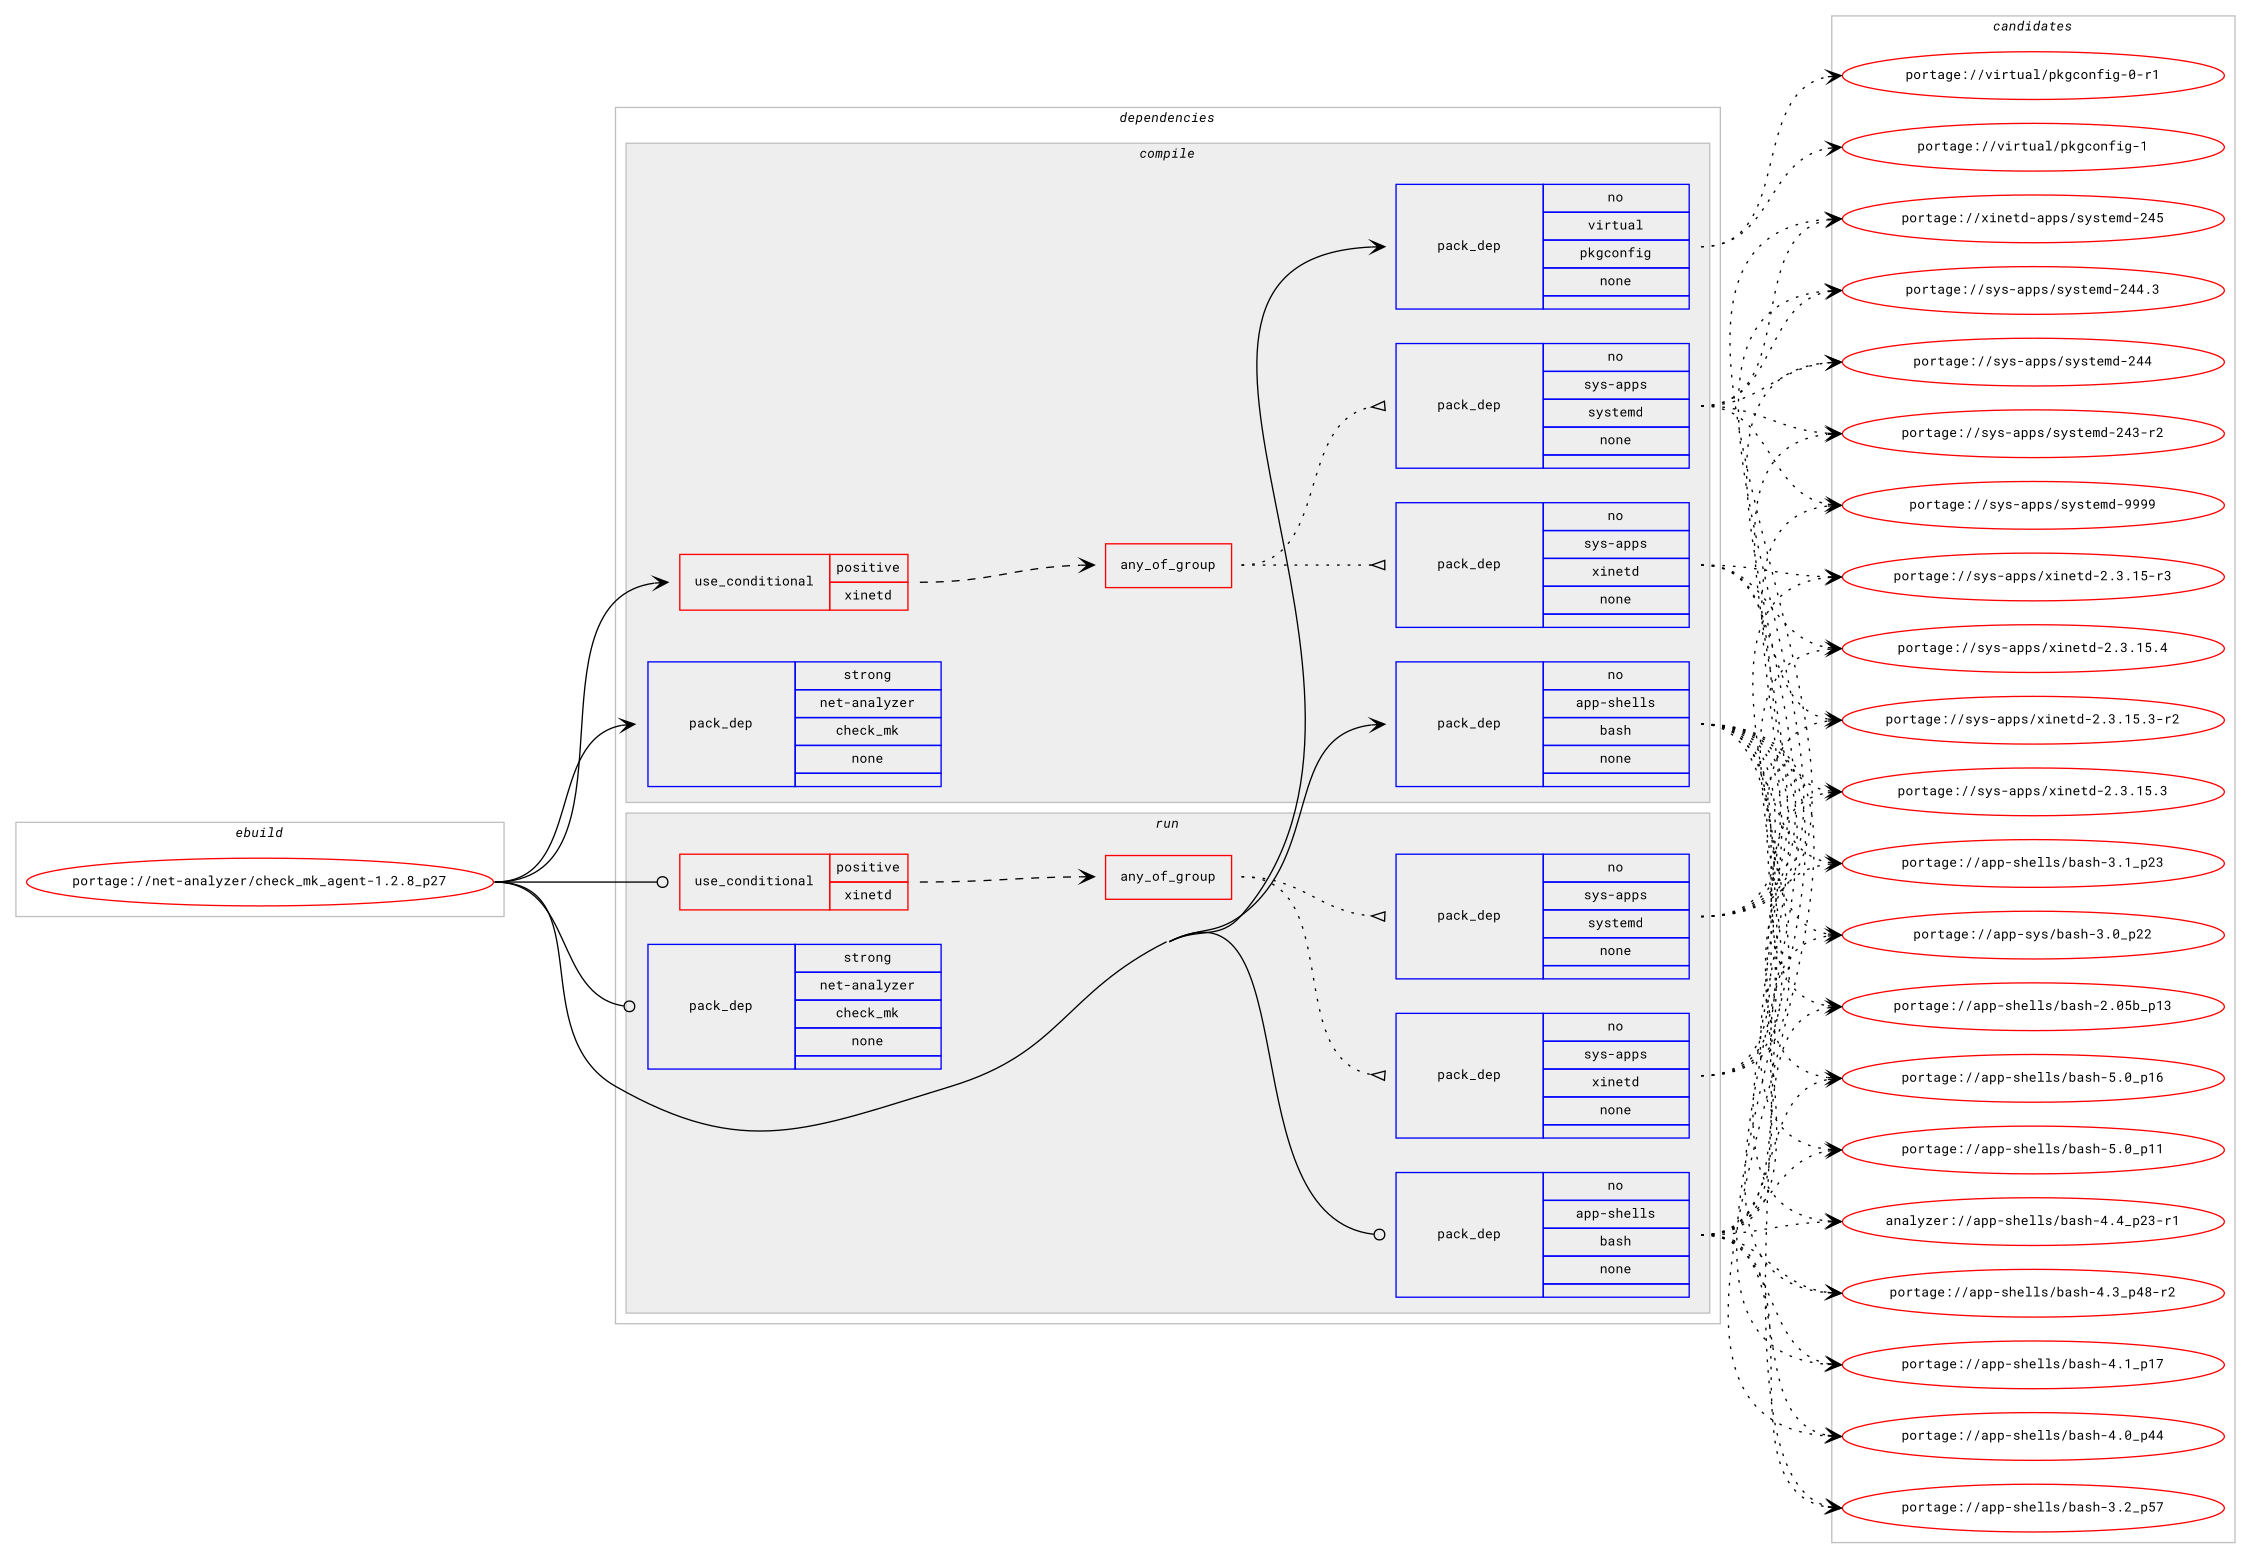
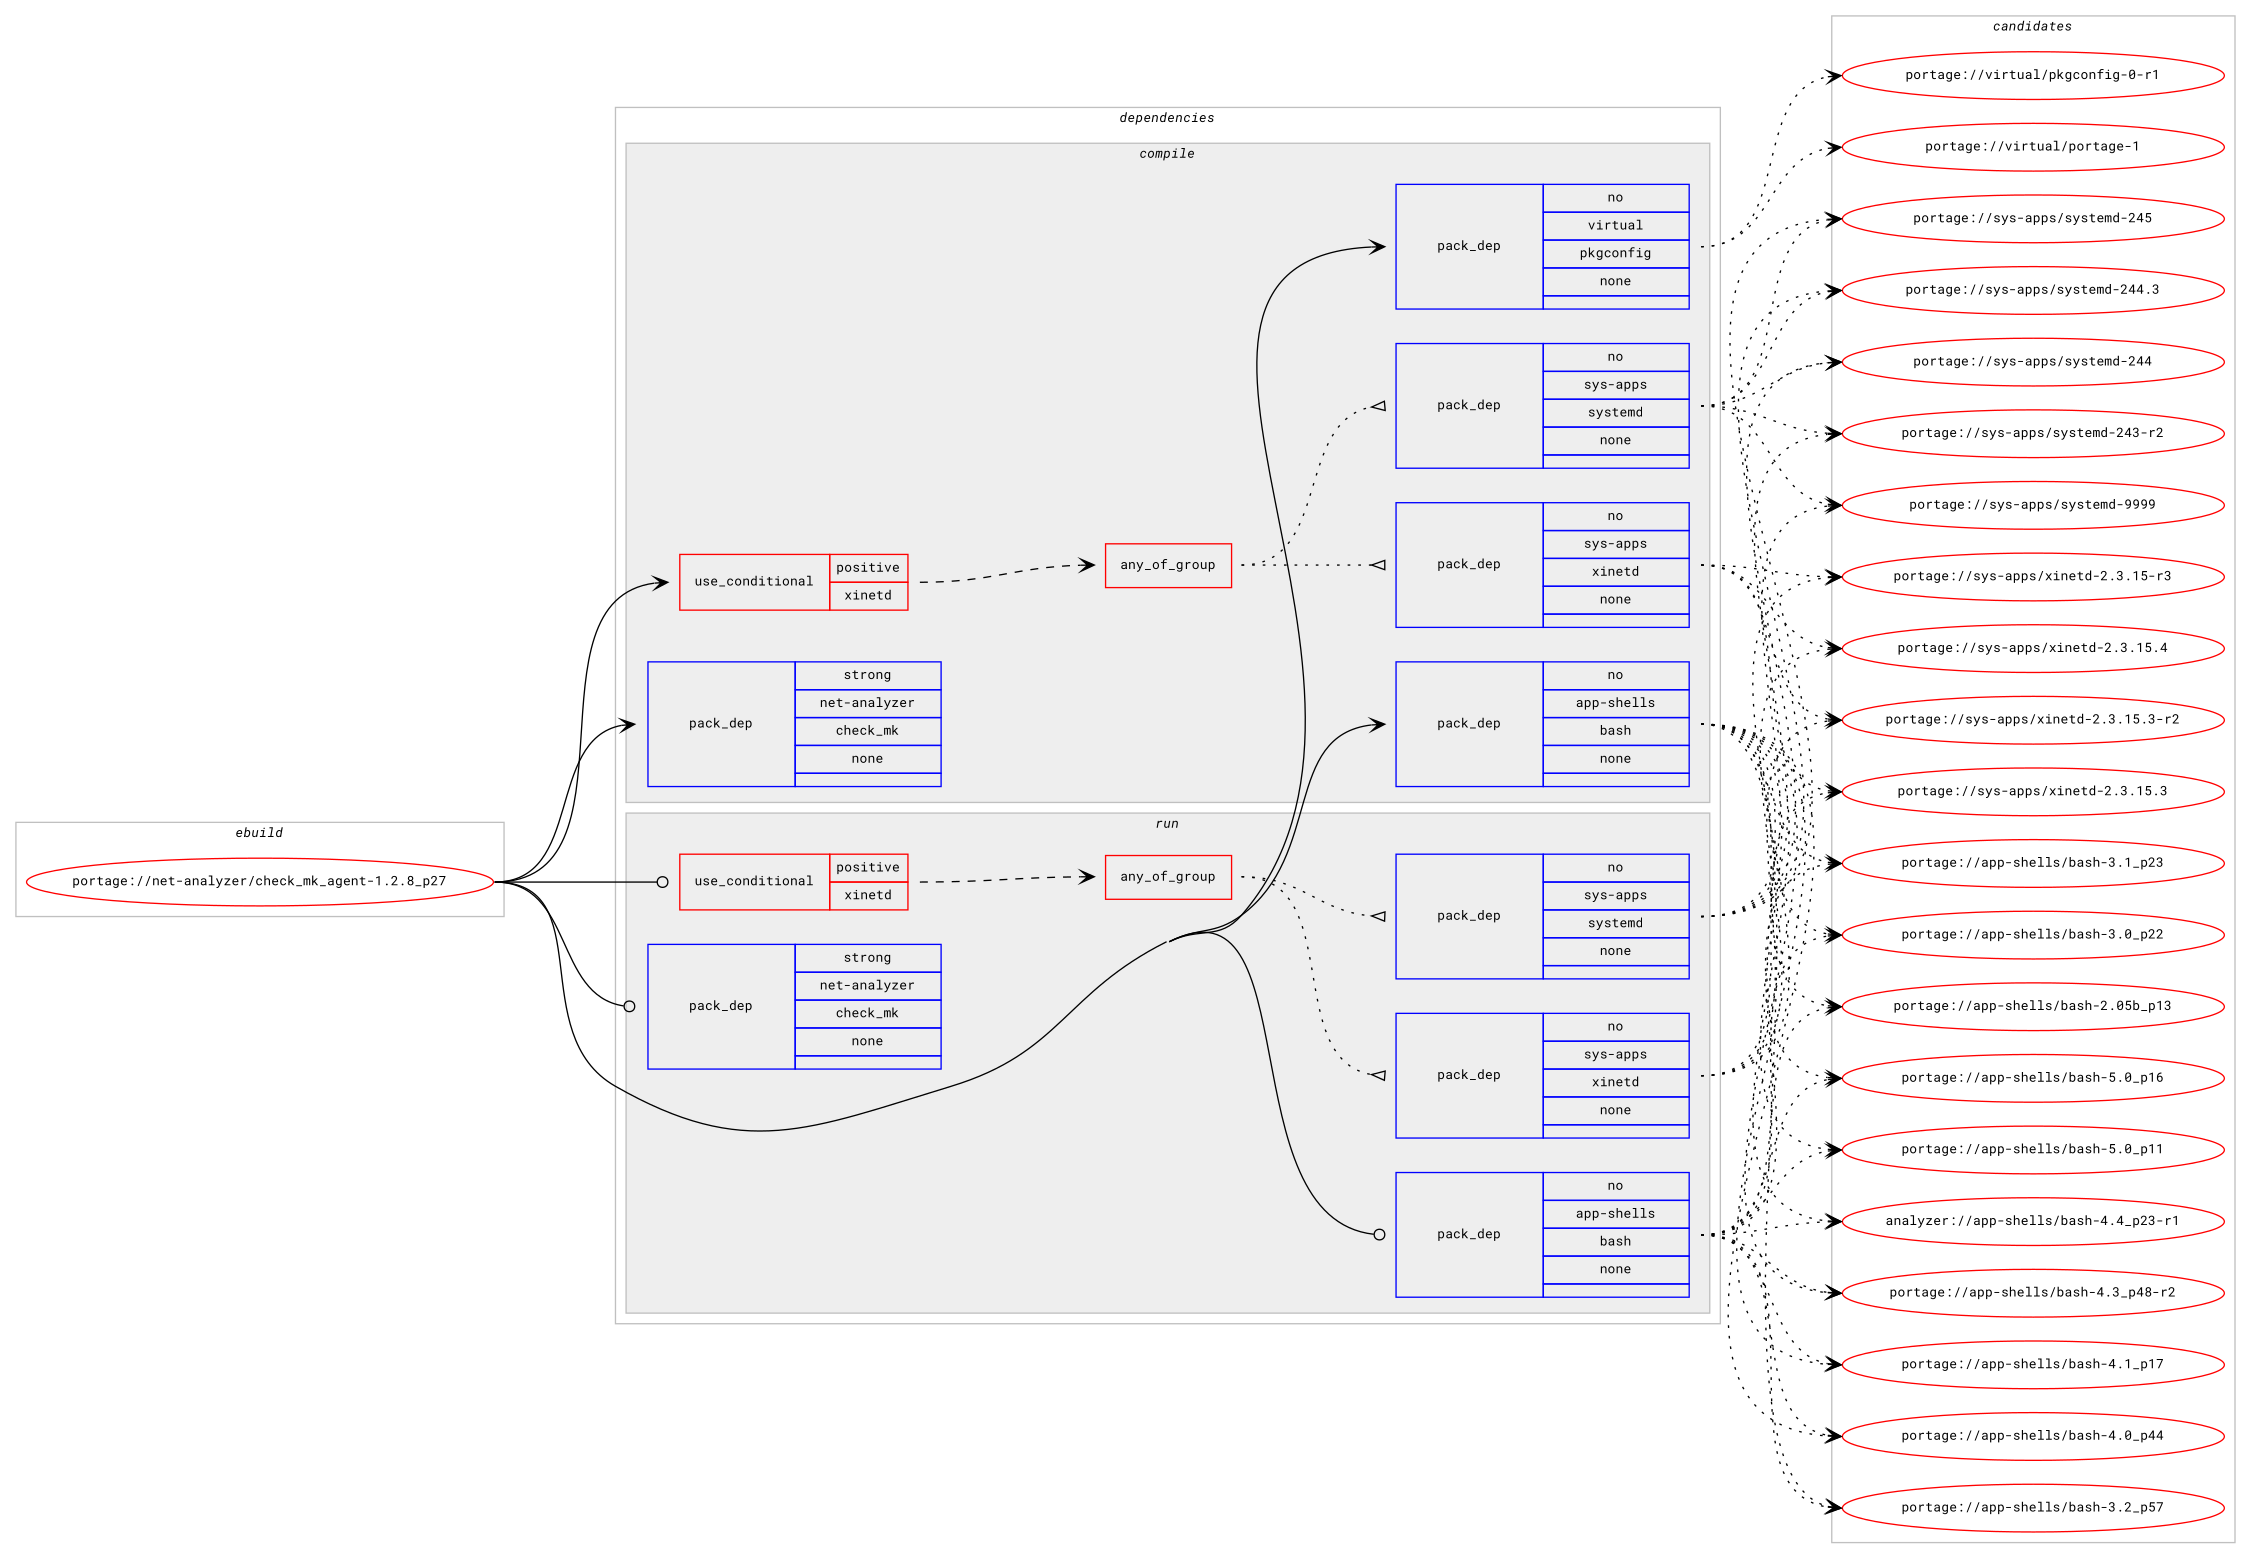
node "portage://virtual/pkgconfig-1": label "portage://virtual/pkgconfig-1" -> "portage://virtual/portage-1"
node "portage://xinetd-apps/systemd-245": label "portage://xinetd-apps/systemd-245" -> "portage://sys-apps/systemd-245"
node "portage://app-sys/bash-3.0_p22": label "portage://app-sys/bash-3.0_p22" -> "portage://app-shells/bash-3.0_p22"
